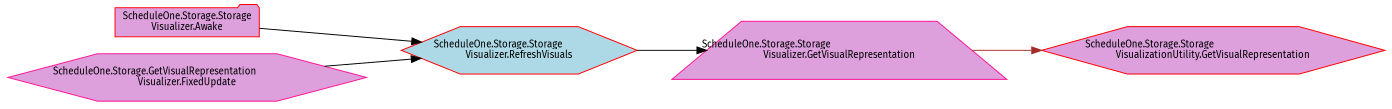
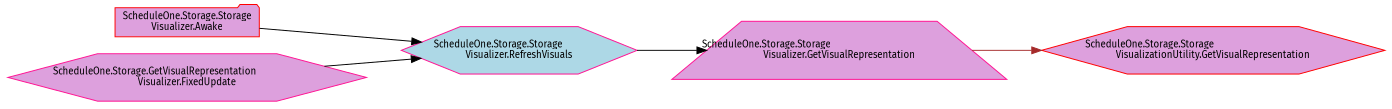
node "ScheduleOne.Storage.Storage Visualizer.RefreshVisuals": color red -> deeppink
